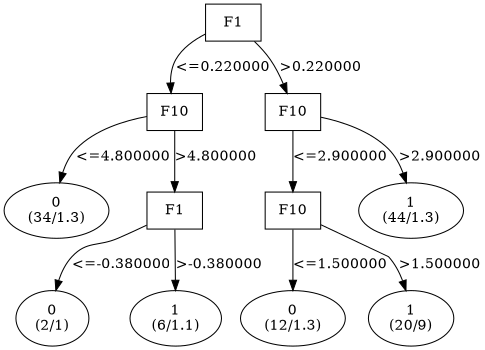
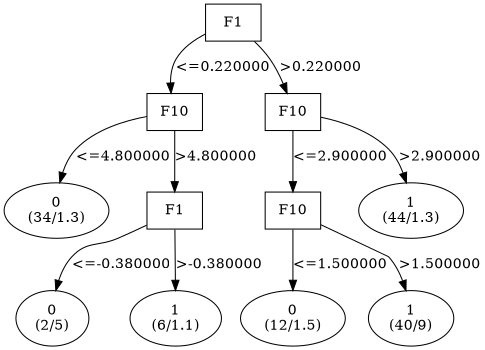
node "0 (2/1)": label "0 (2/1)" -> "0 (2/5)"
node "0 (12/1.3)": label "0 (12/1.3)" -> "0 (12/1.5)"
node "1 (20/9)": label "1 (20/9)" -> "1 (40/9)"
